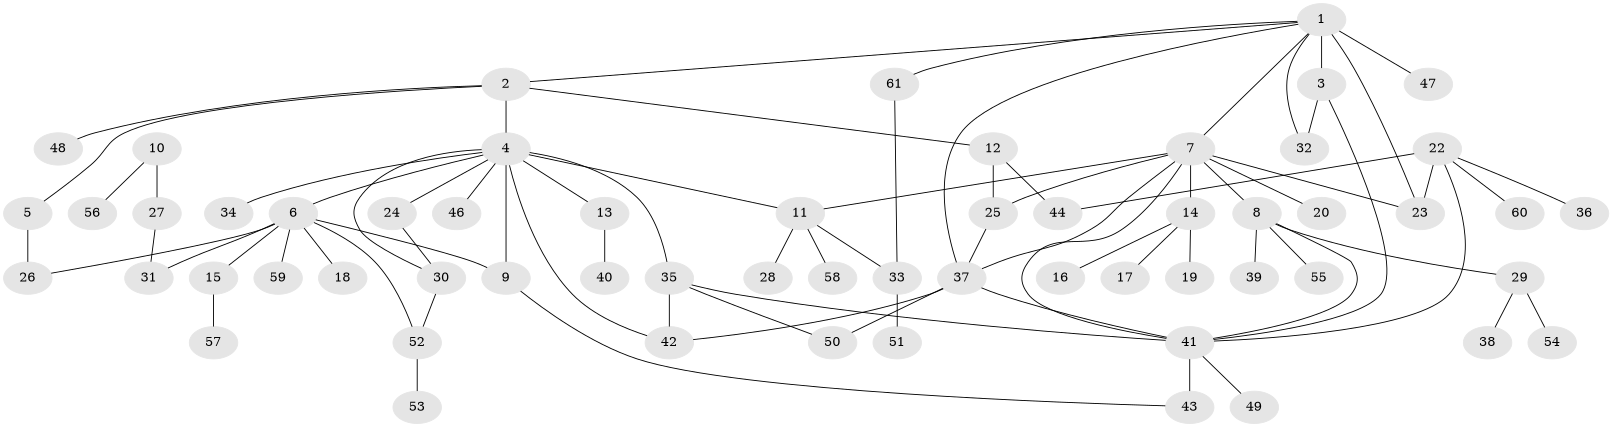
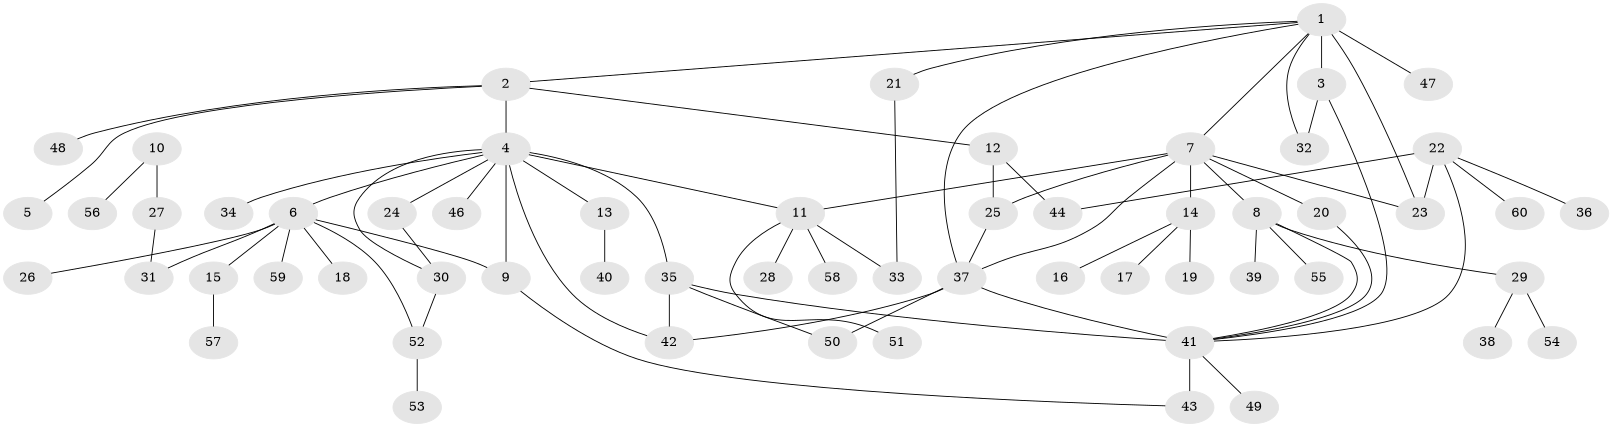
node "61": label "61" -> "21"
edge "5" -- "26": removed
edge "7" -- "41": now "20" -- "41"
edge "33" -- "51": now "11" -- "51"
